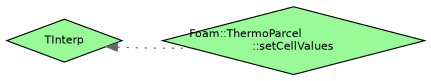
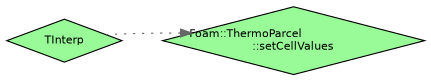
edge "Foam::ThermoParcel ::setCellValues" -> "TInterp": reversed
